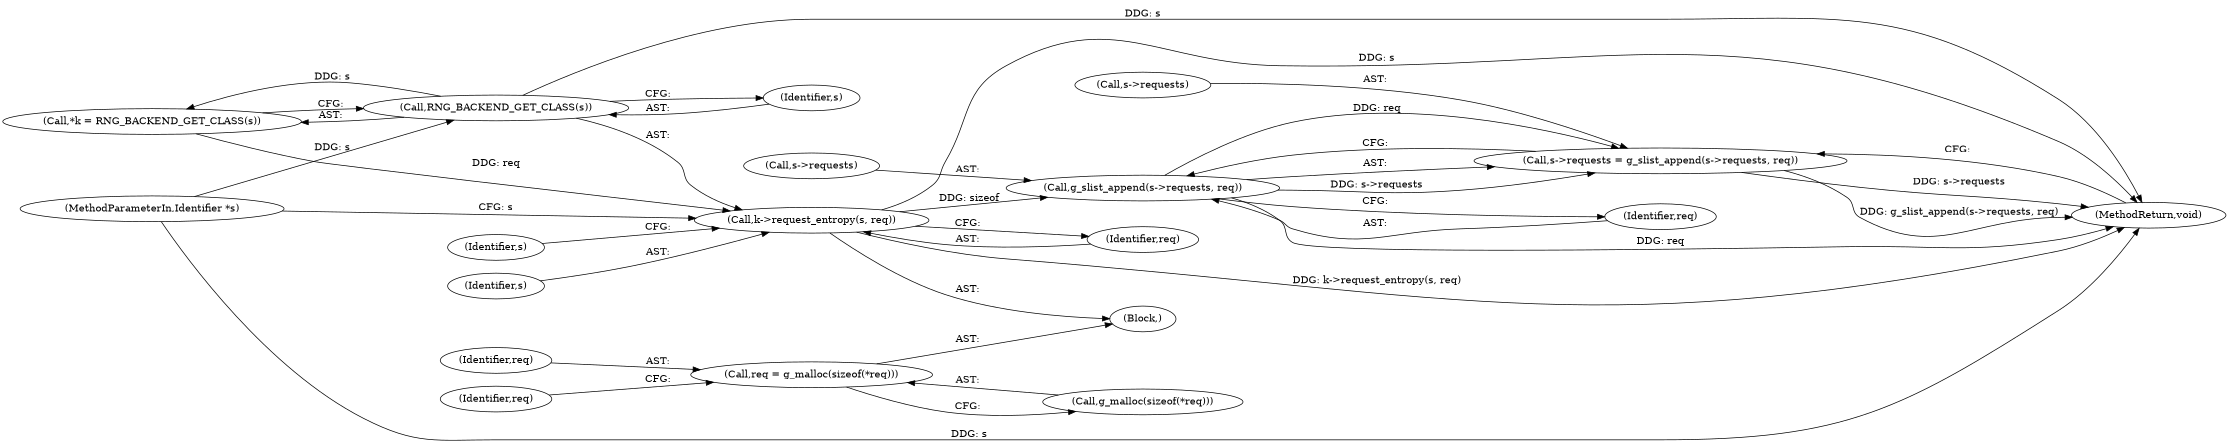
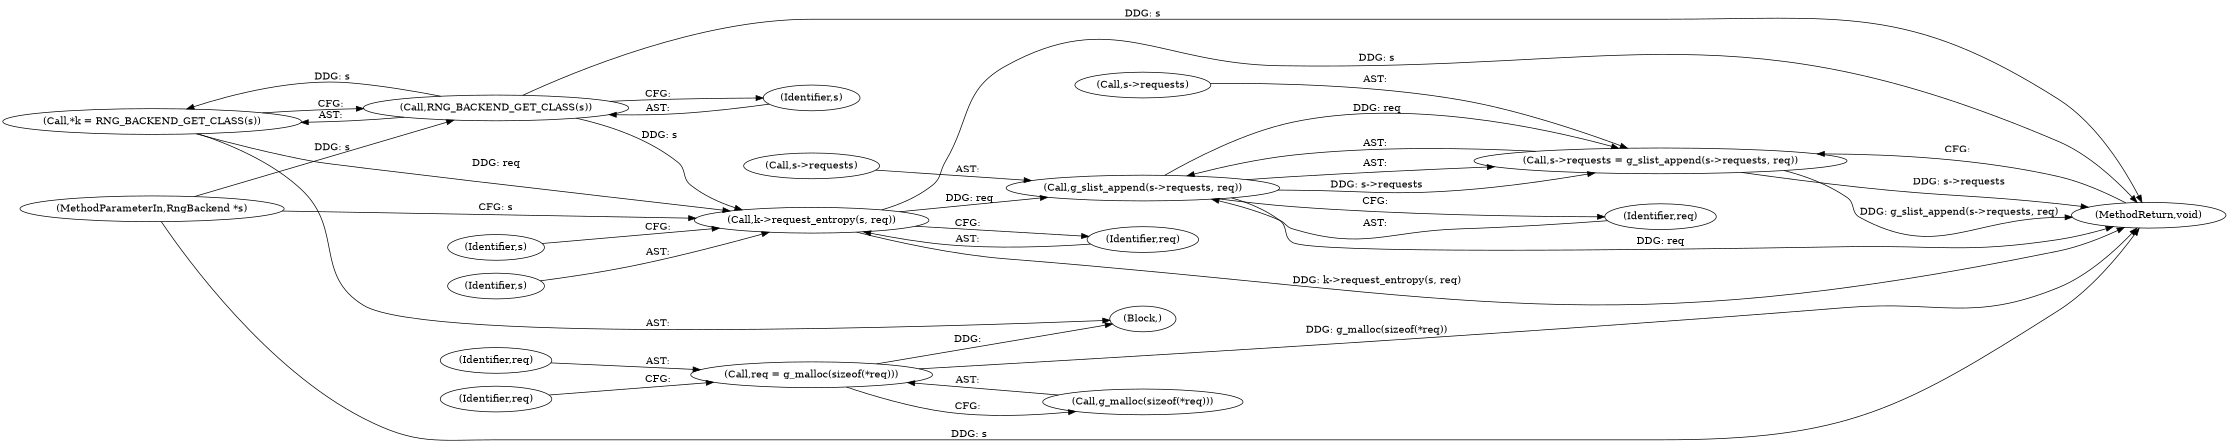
edge "(Call,RNG_BACKEND_GET_CLASS(s))" -> "(Call,k->request_entropy(s, req))": label "AST: " -> "DDG: s"
edge "(Call,s->requests = g_slist_append(s->requests, req))" -> "(Call,g_slist_append(s->requests, req))": label "CFG: " -> "AST: "
edge "(Call,k->request_entropy(s, req))" -> "(Call,g_slist_append(s->requests, req))": label "DDG: sizeof" -> "DDG: req"
node "(MethodParameterIn,Identifier *s)": label "(MethodParameterIn,Identifier *s)" -> "(MethodParameterIn,RngBackend *s)"
edge "(Call,k->request_entropy(s, req))" -> "(Block,)": now "(Call,*k = RNG_BACKEND_GET_CLASS(s))" -> "(Block,)"
edge "(Call,req = g_malloc(sizeof(*req)))" -> "(MethodReturn,void)": added, label "DDG: g_malloc(sizeof(*req))"
edge "(Call,req = g_malloc(sizeof(*req)))" -> "(Block,)": label "AST: " -> "DDG: "
